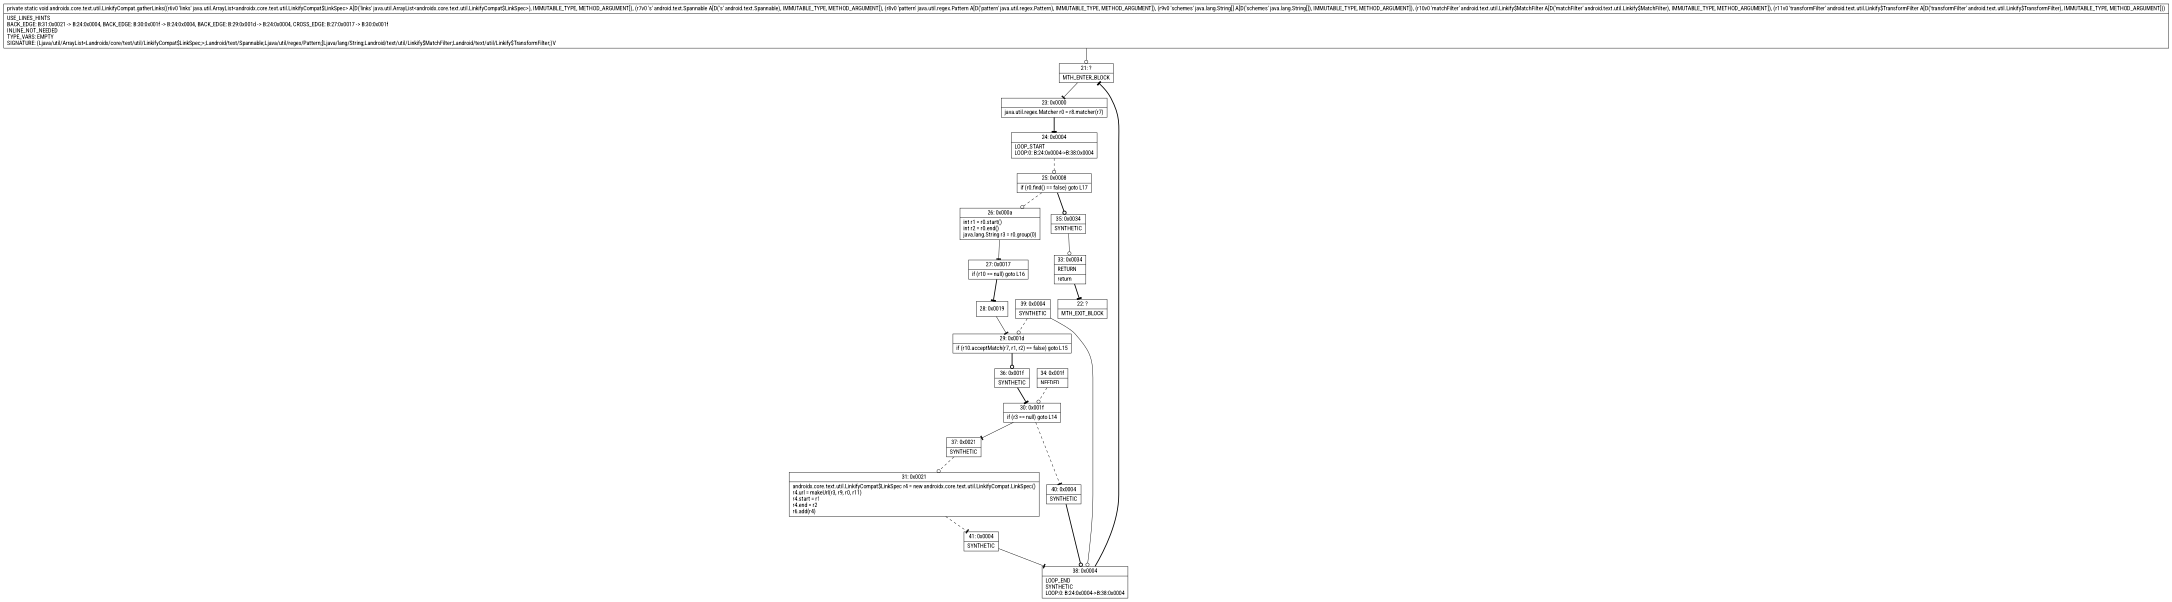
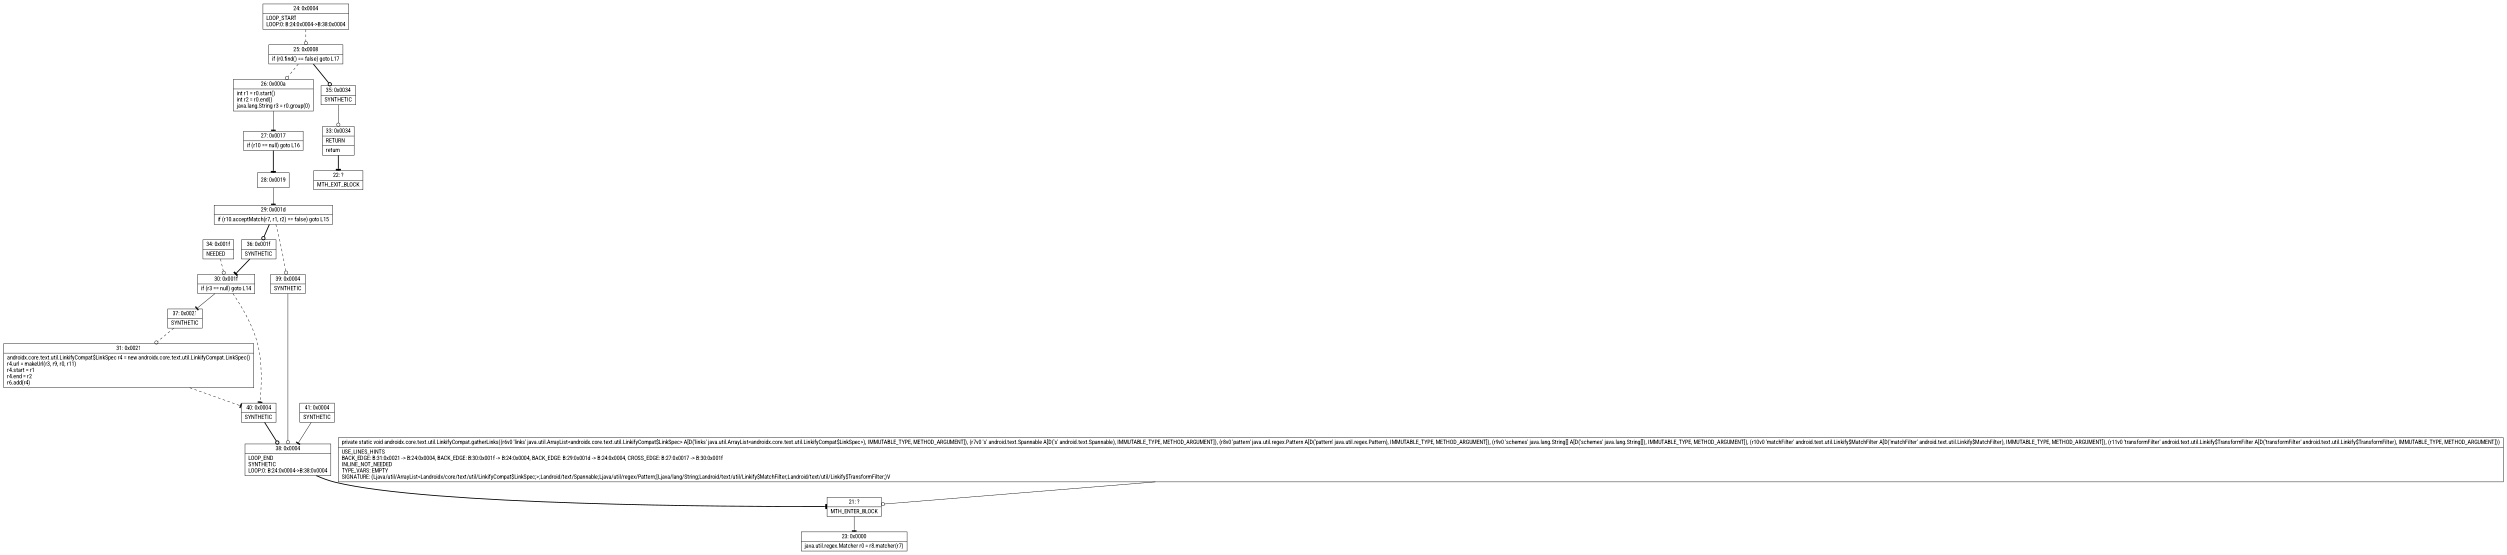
edge "23: 0x0000" -> "24: 0x0004": removed
edge "39: 0x0004" -> "29: 0x001d": reversed
edge "31: 0x0021" -> "41: 0x0004": now "31: 0x0021" -> "40: 0x0004"
